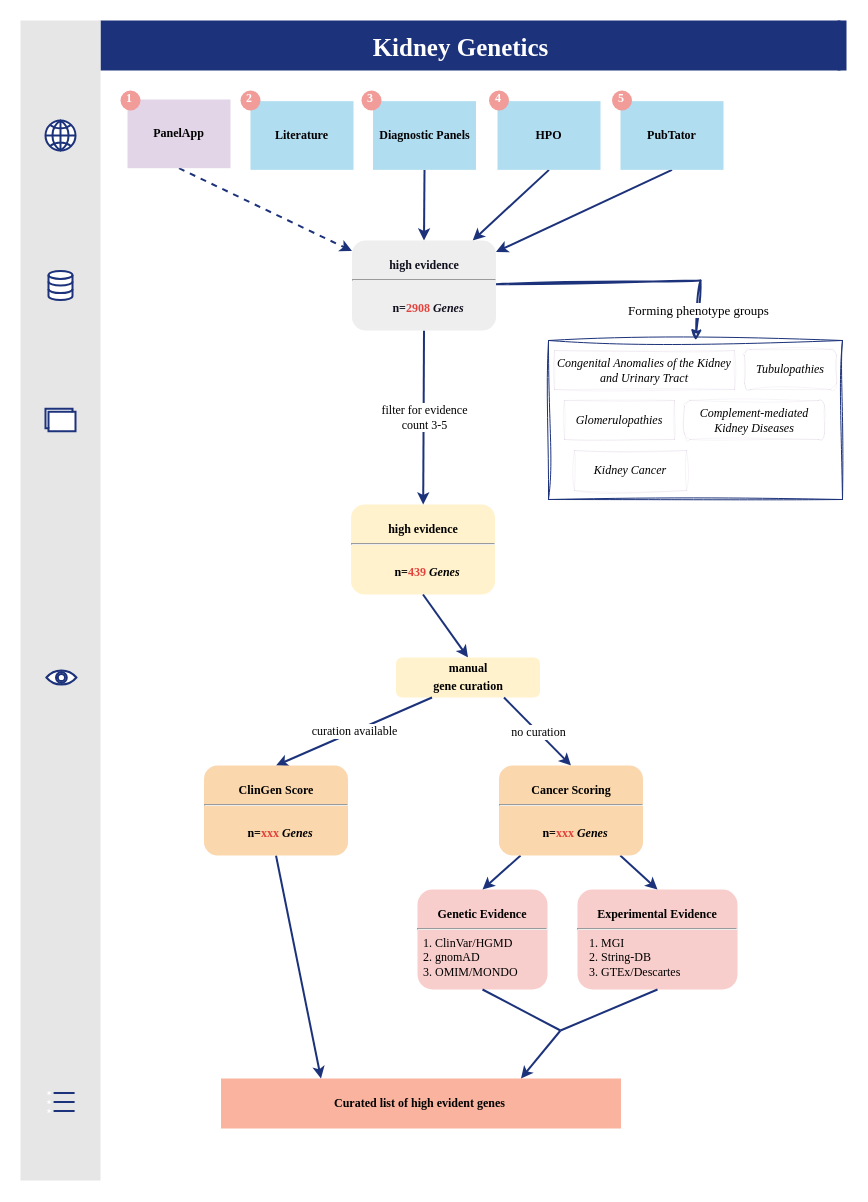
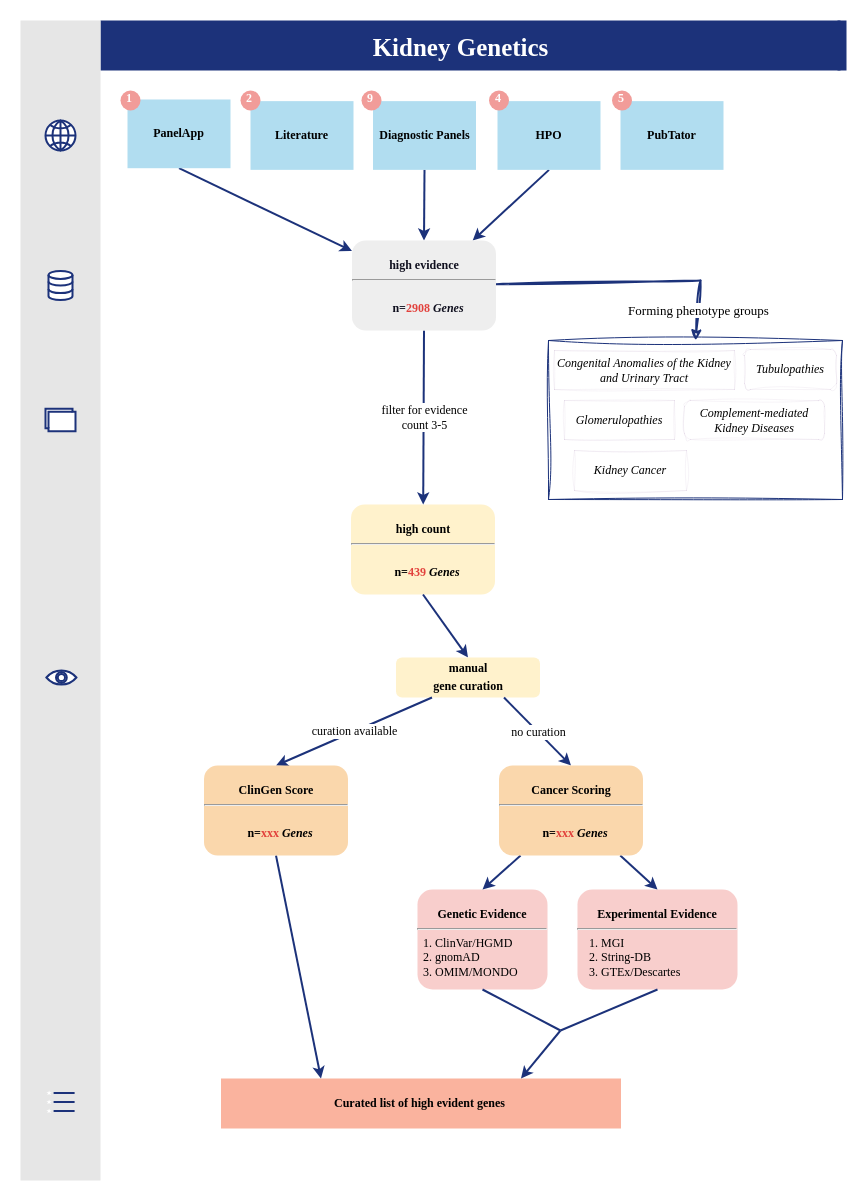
node "3": label "3" -> "9"
node "PanelApp": fillcolor #e1d5e7 -> #b1ddf0
edge "PanelApp" -> "high evidence n=2908 Genes": style dashed -> solid
edge "PubTator" -> "high evidence n=2908 Genes": removed
node "high evidence n=439 Genes": label "high evidence n=439 Genes" -> "high count n=439 Genes"
